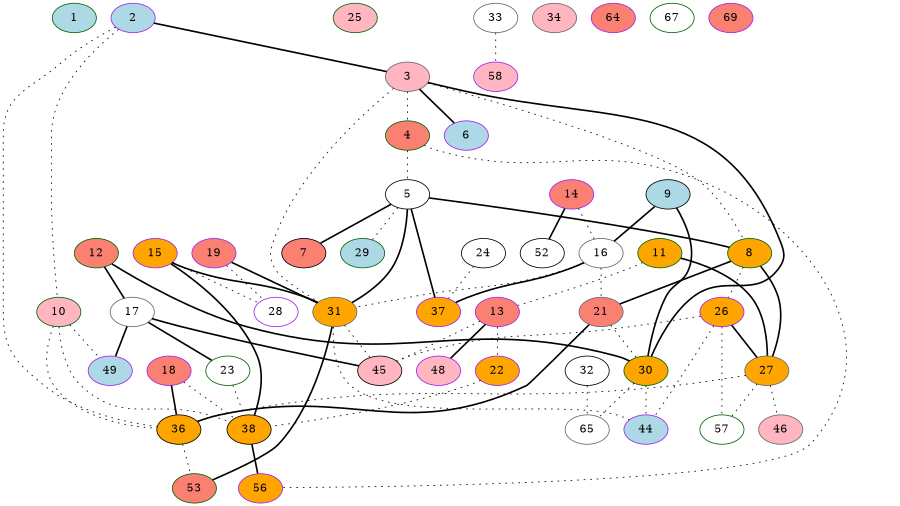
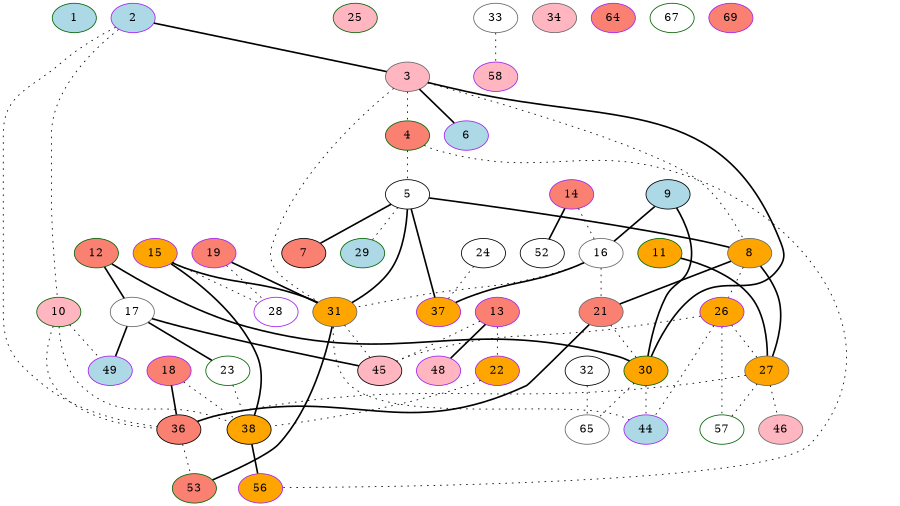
node "8": color darkgreen -> gray40
edge "11" -- "13": removed
edge "26" -- "27": style bold -> dotted
node "36": fillcolor orange -> salmon
